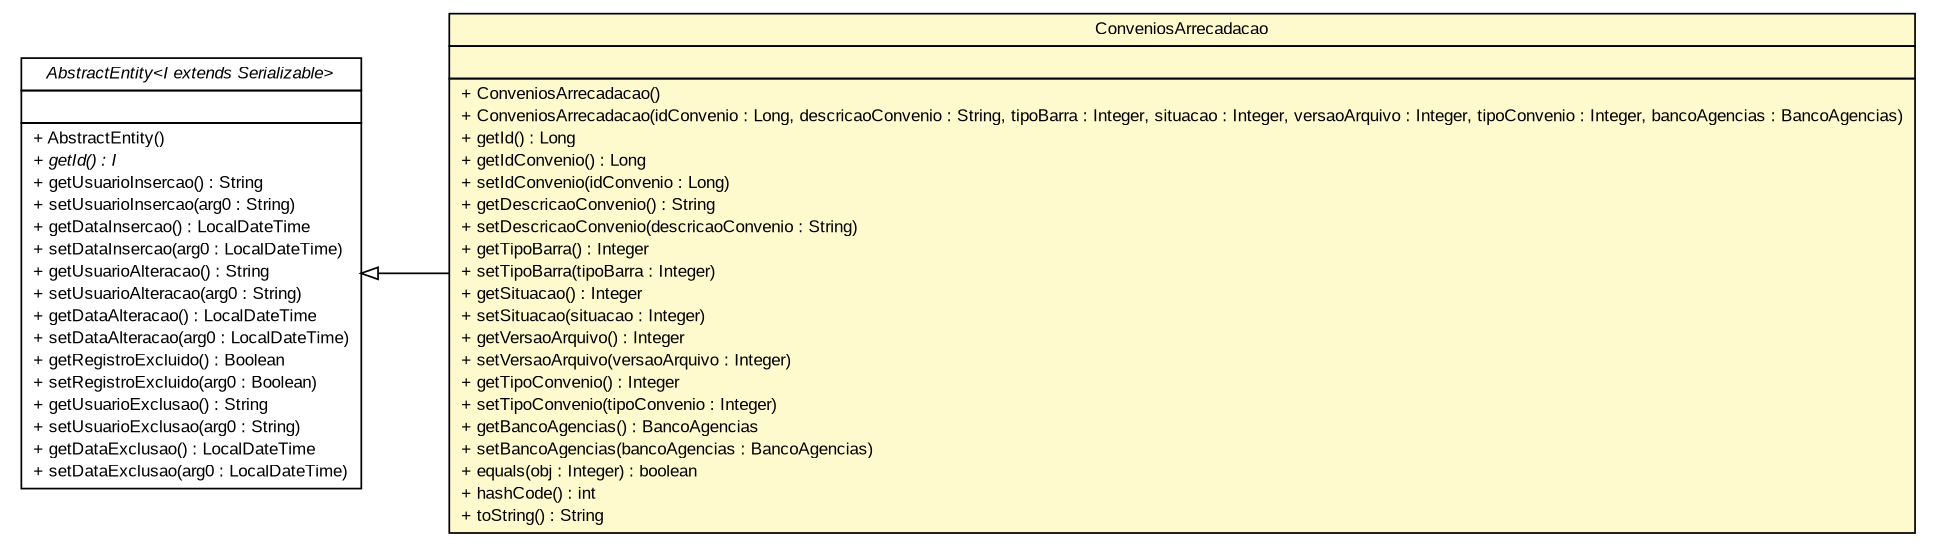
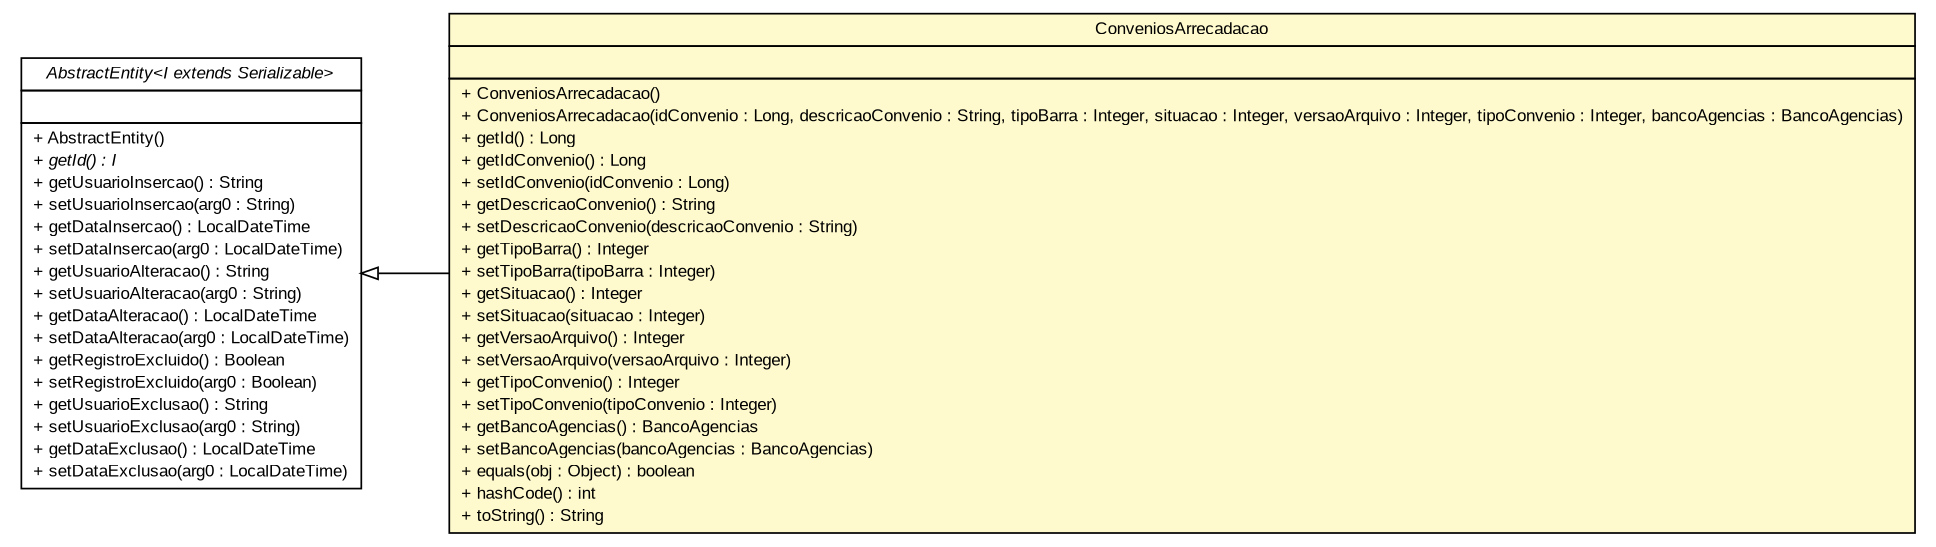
node "ConveniosArrecadacao": text "+ equals(obj : Integer) : boolean" -> "+ equals(obj : Object) : boolean"
